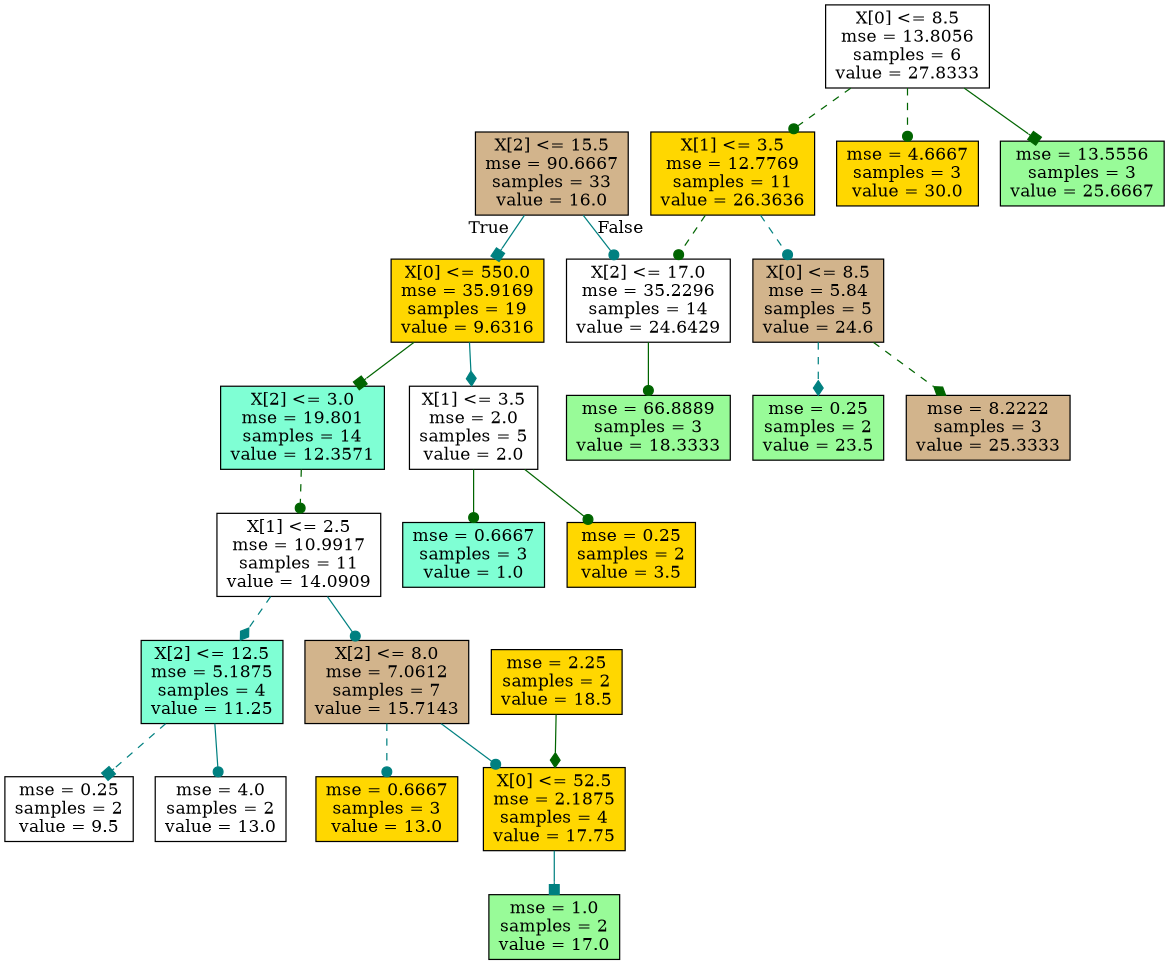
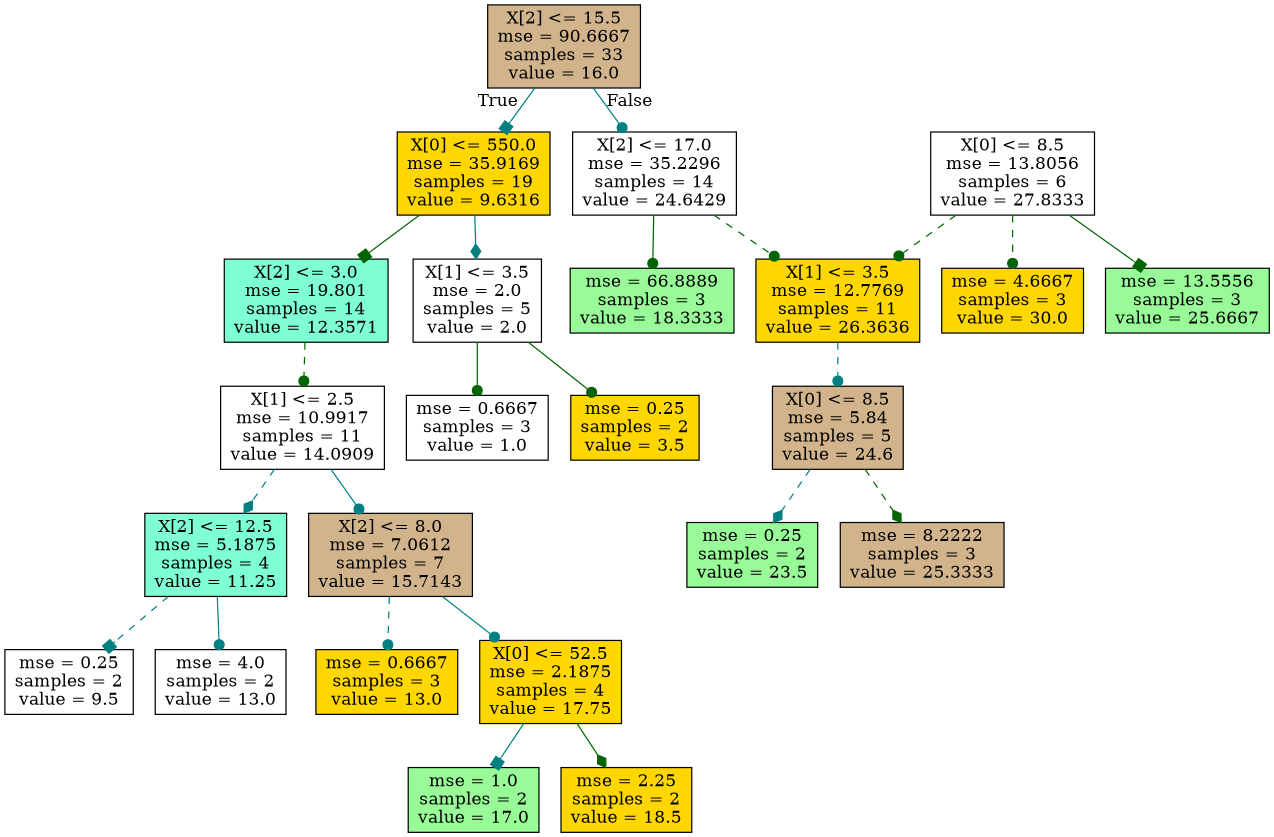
edge "X[1] <= 3.5 mse = 12.7769 samples = 11 value = 26.3636" -> "X[2] <= 17.0 mse = 35.2296 samples = 14 value = 24.6429": reversed
node "mse = 0.6667 samples = 3 value = 1.0": fillcolor aquamarine -> white
edge "mse = 2.25 samples = 2 value = 18.5" -> "X[0] <= 52.5 mse = 2.1875 samples = 4 value = 17.75": reversed
